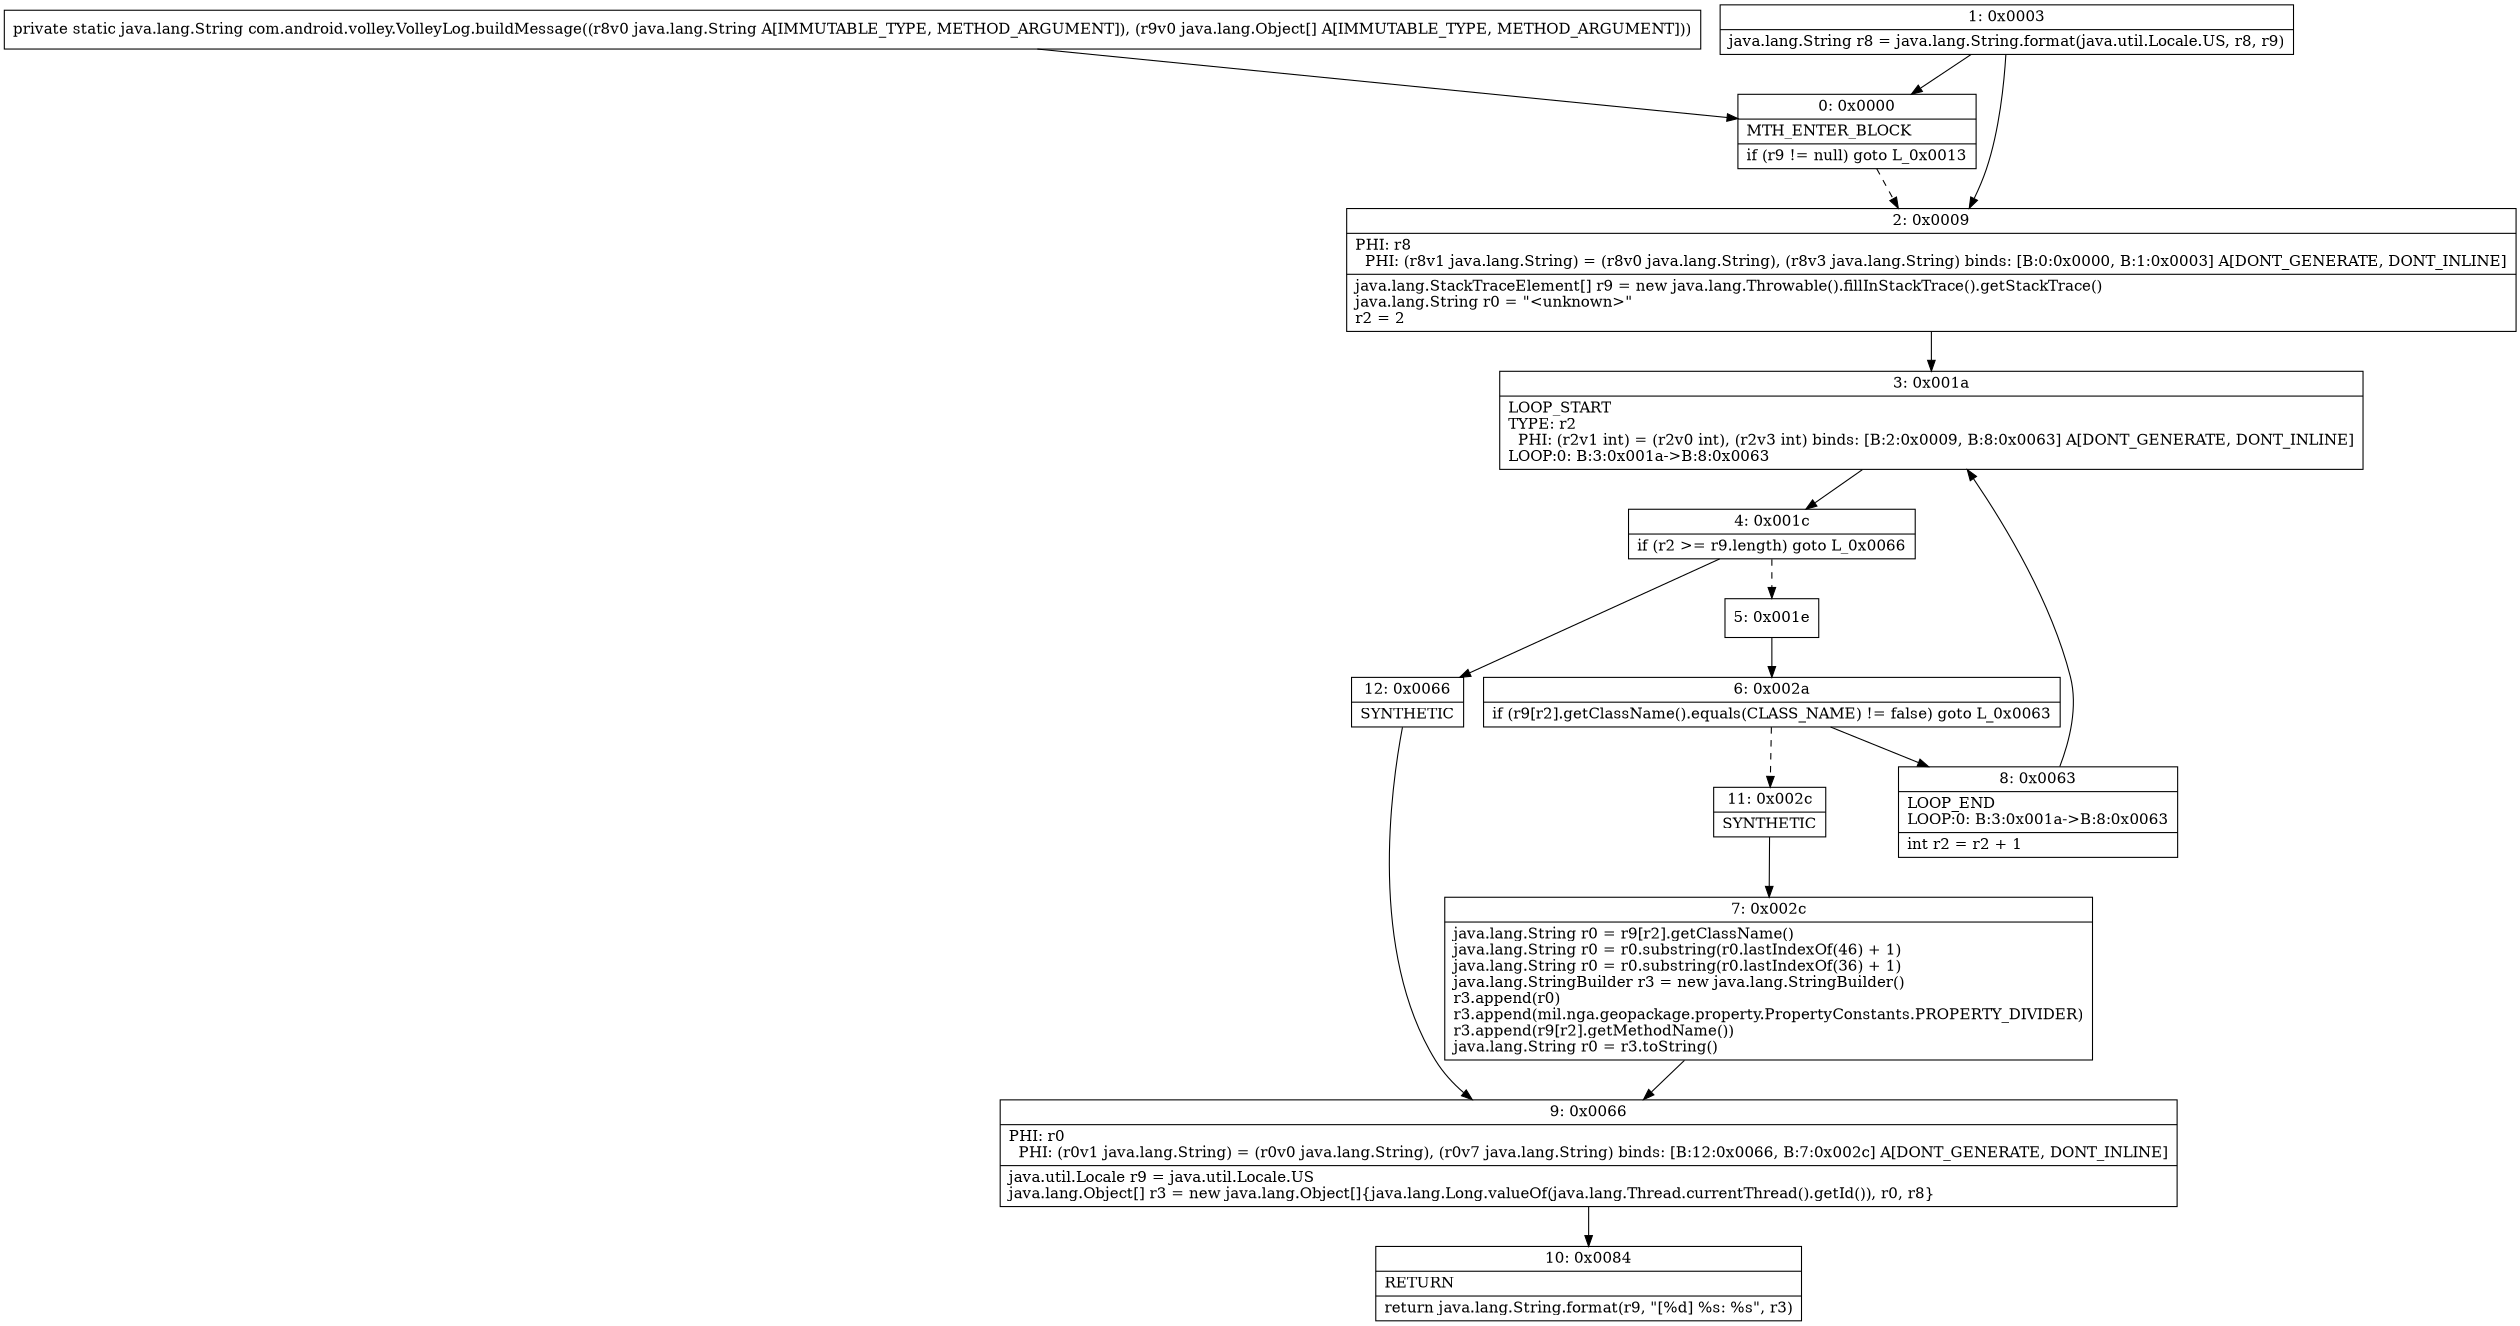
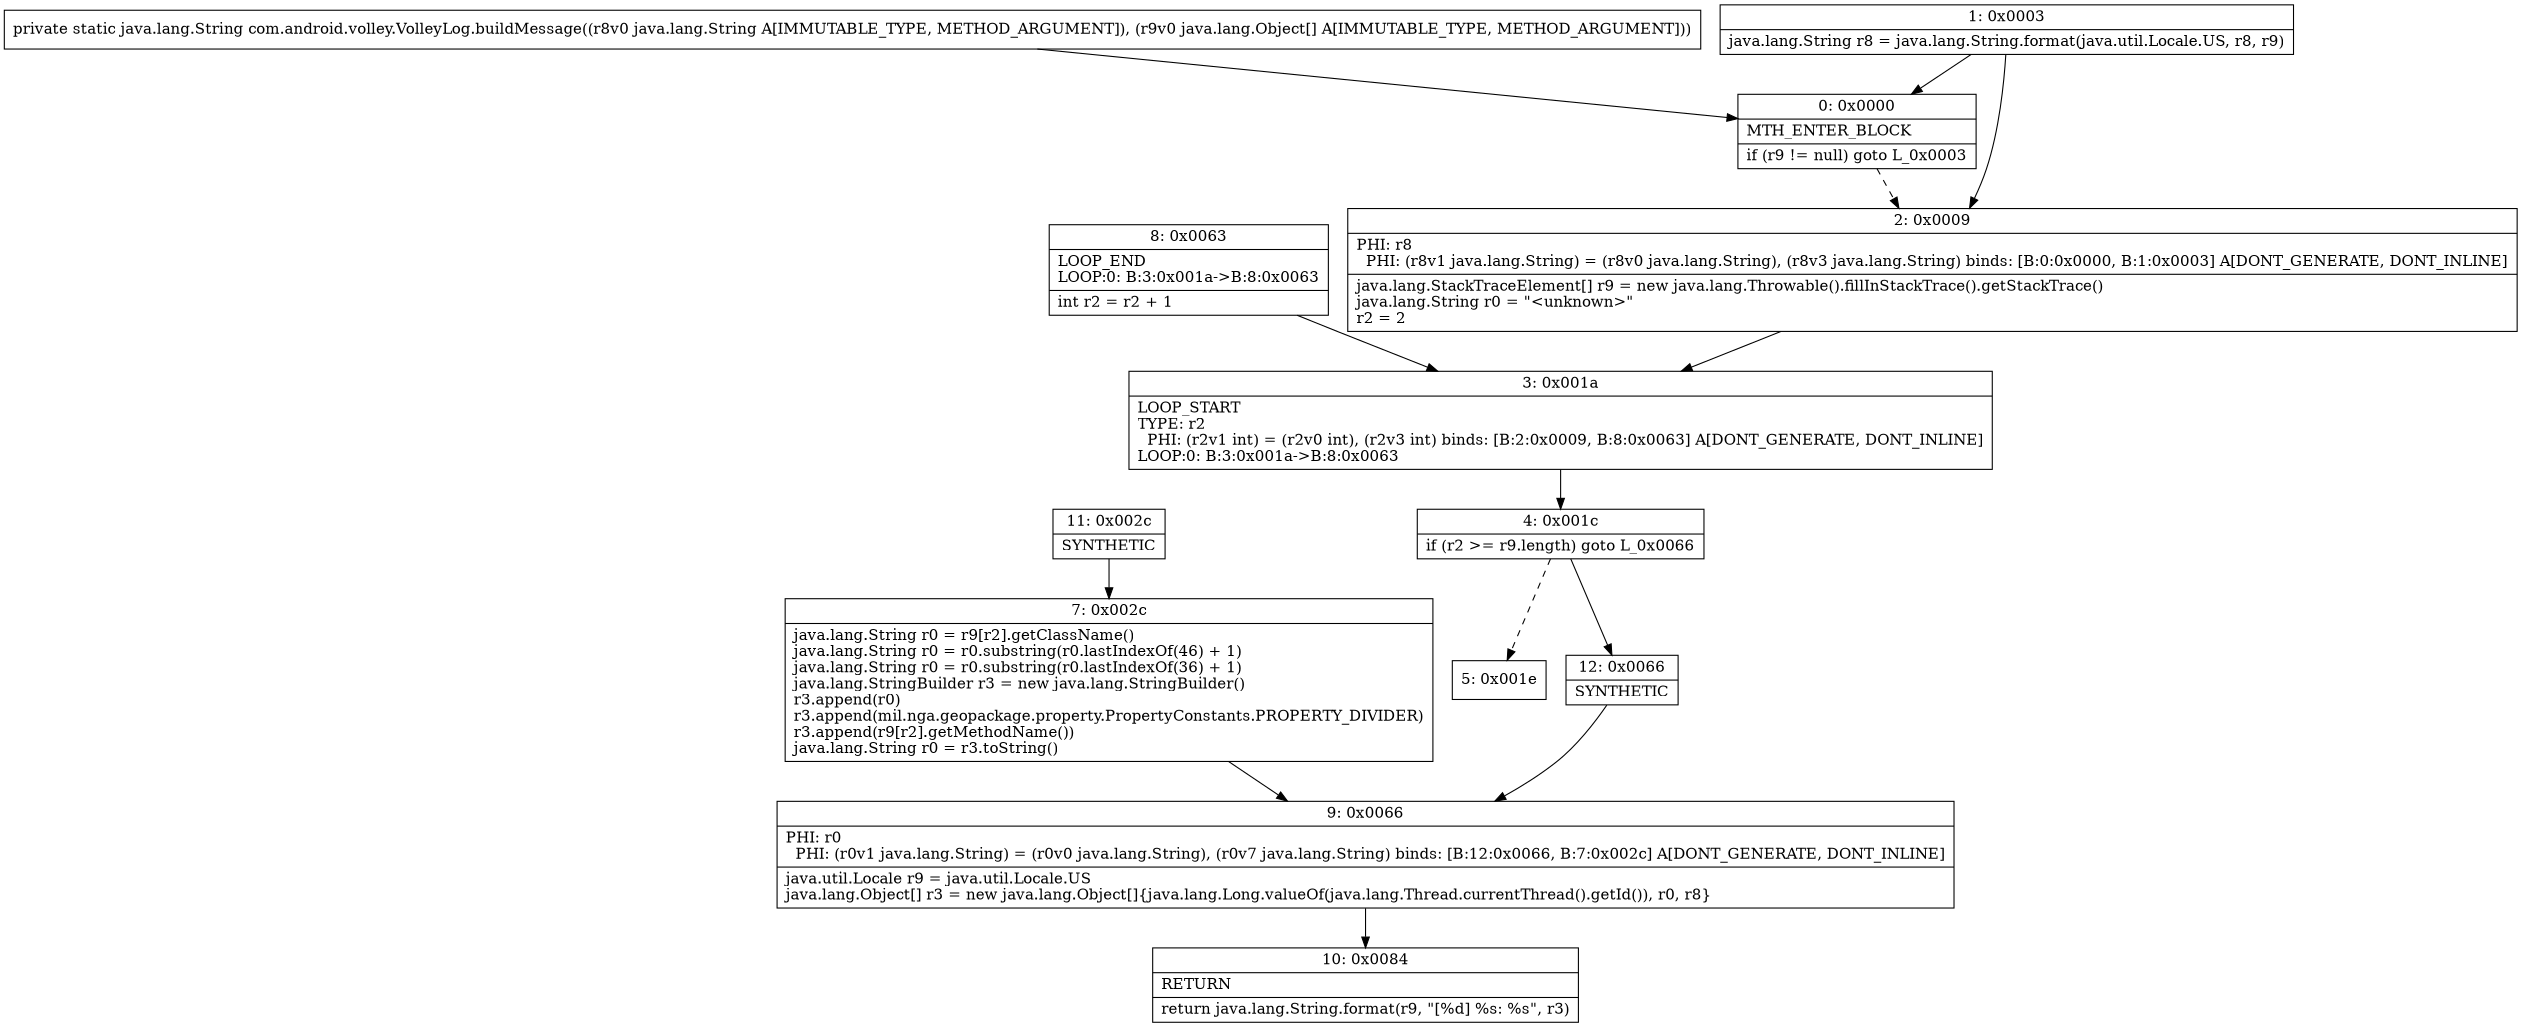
node "0: 0x0000": text "if (r9 != null) goto L_0x0013" -> "if (r9 != null) goto L_0x0003"
node "6: 0x002a": removed
